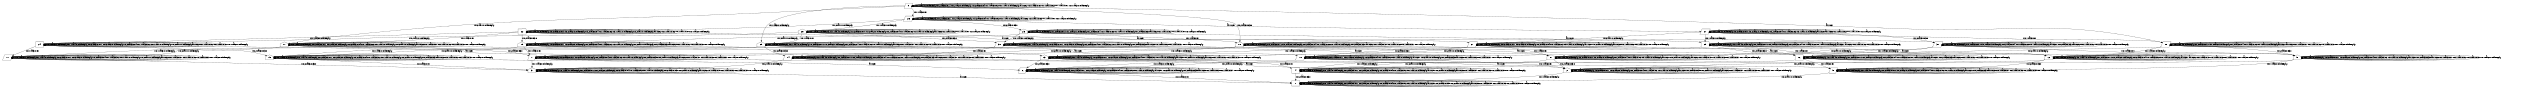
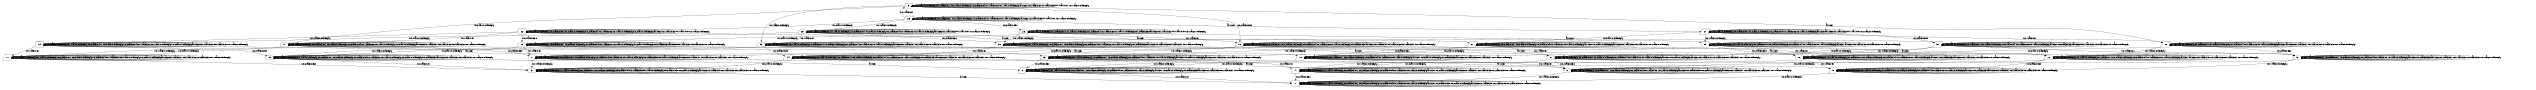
edge "0" -> "26": reversed
